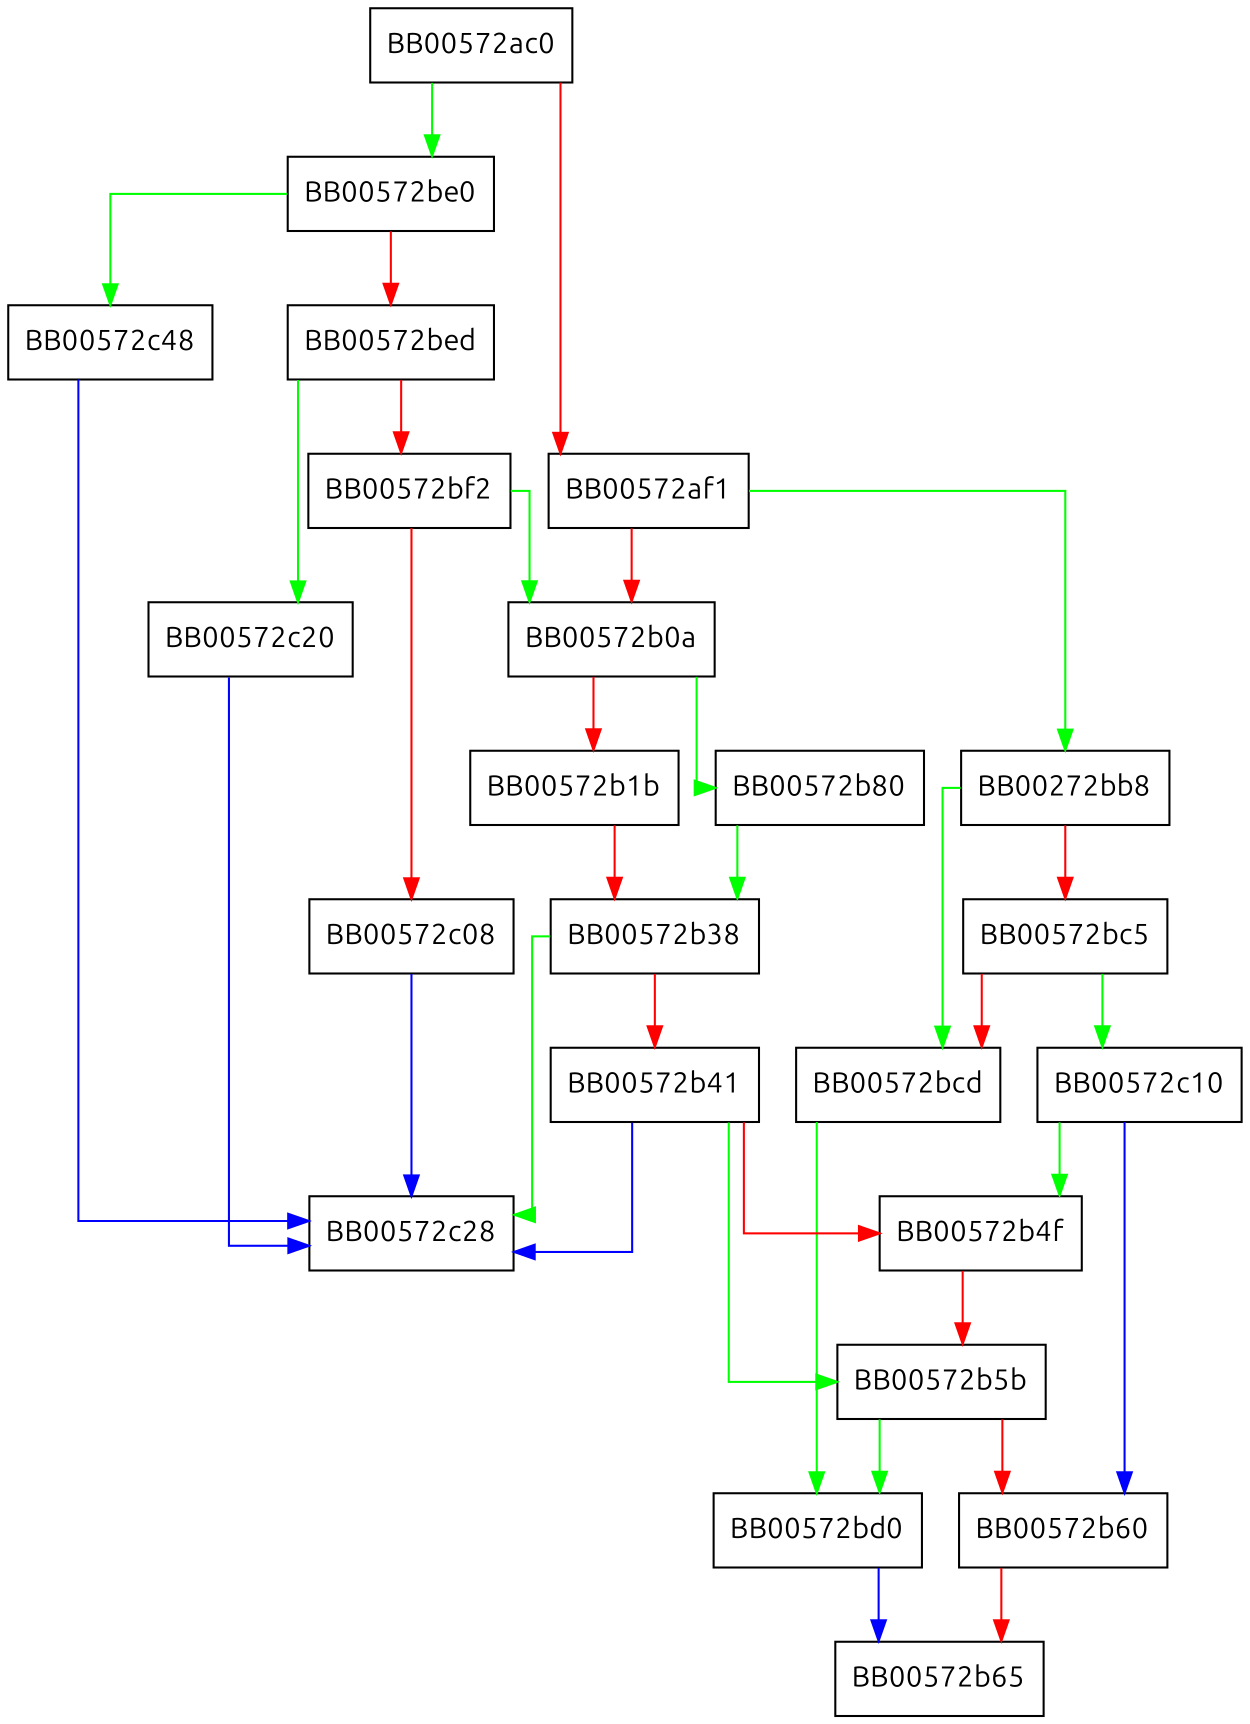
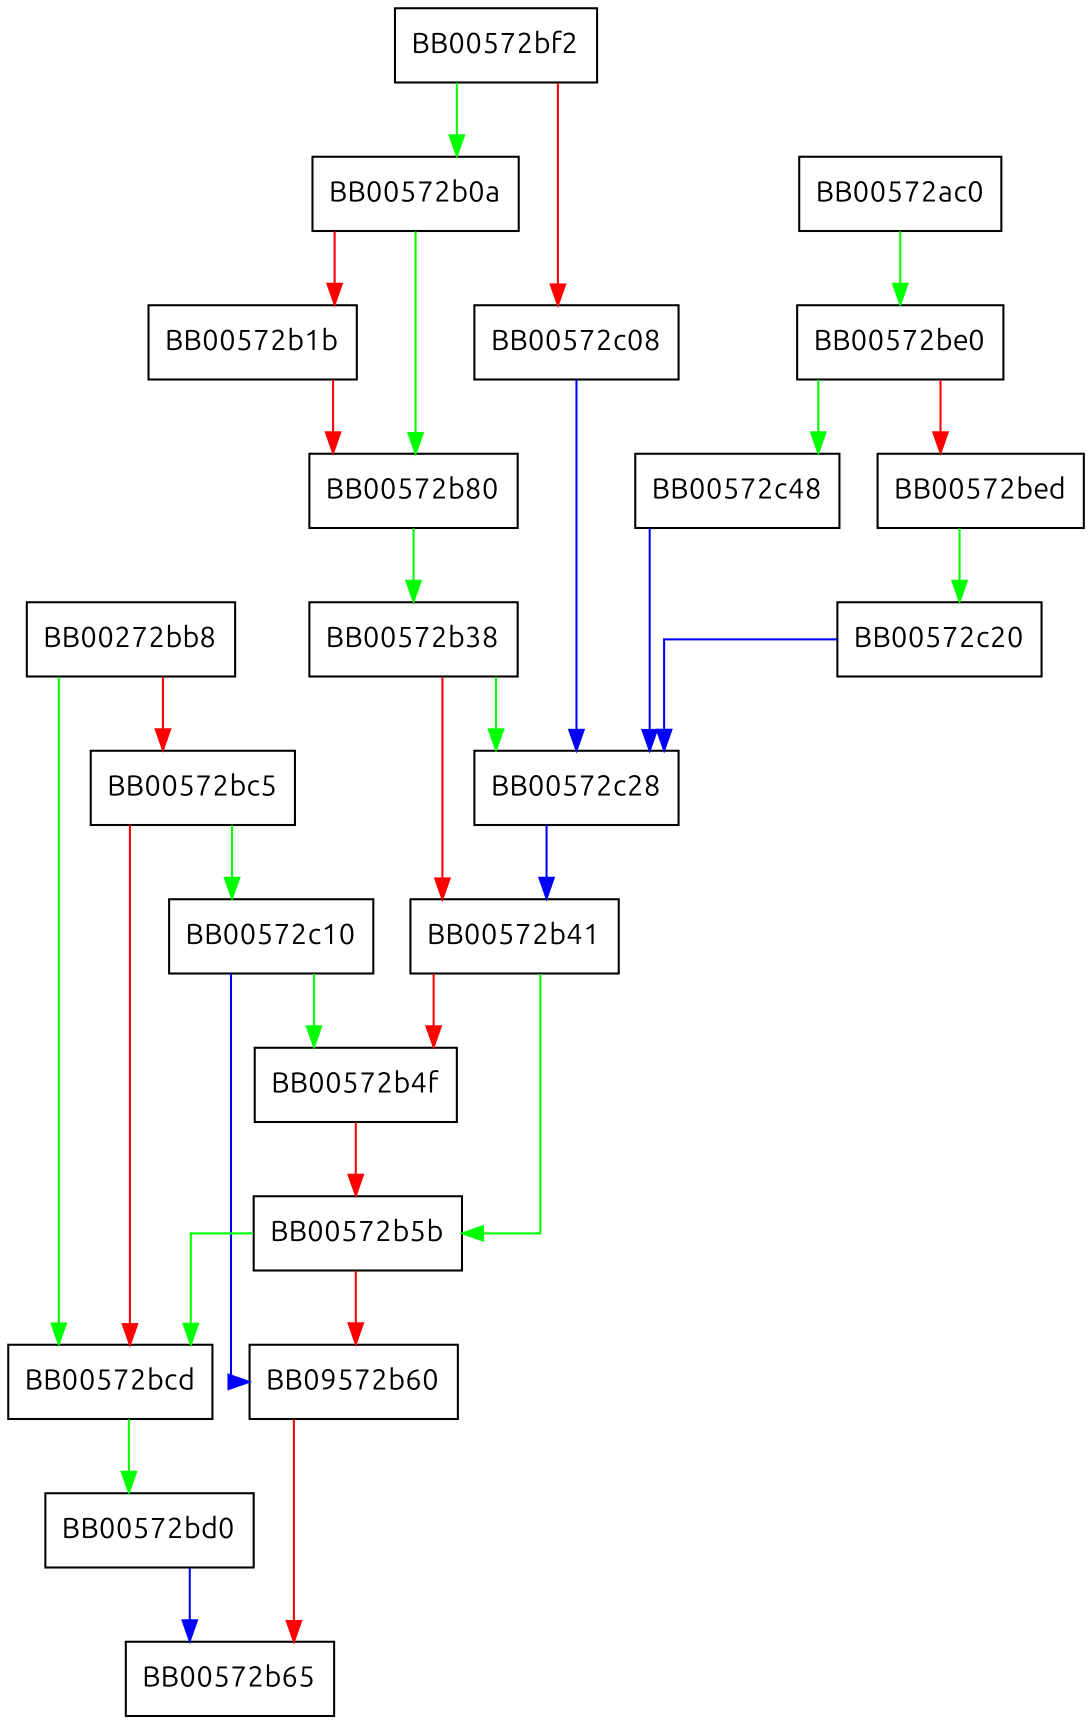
edge "BB00572bed" -> "BB00572bf2": removed
node "BB00572af1": removed
edge "BB00572b1b" -> "BB00572b38": now "BB00572b1b" -> "BB00572b80"
edge "BB00572b41" -> "BB00572c28": reversed
edge "BB00572b5b" -> "BB00572bd0": now "BB00572b5b" -> "BB00572bcd"
node "BB00572b60": label "BB00572b60" -> "BB09572b60"
